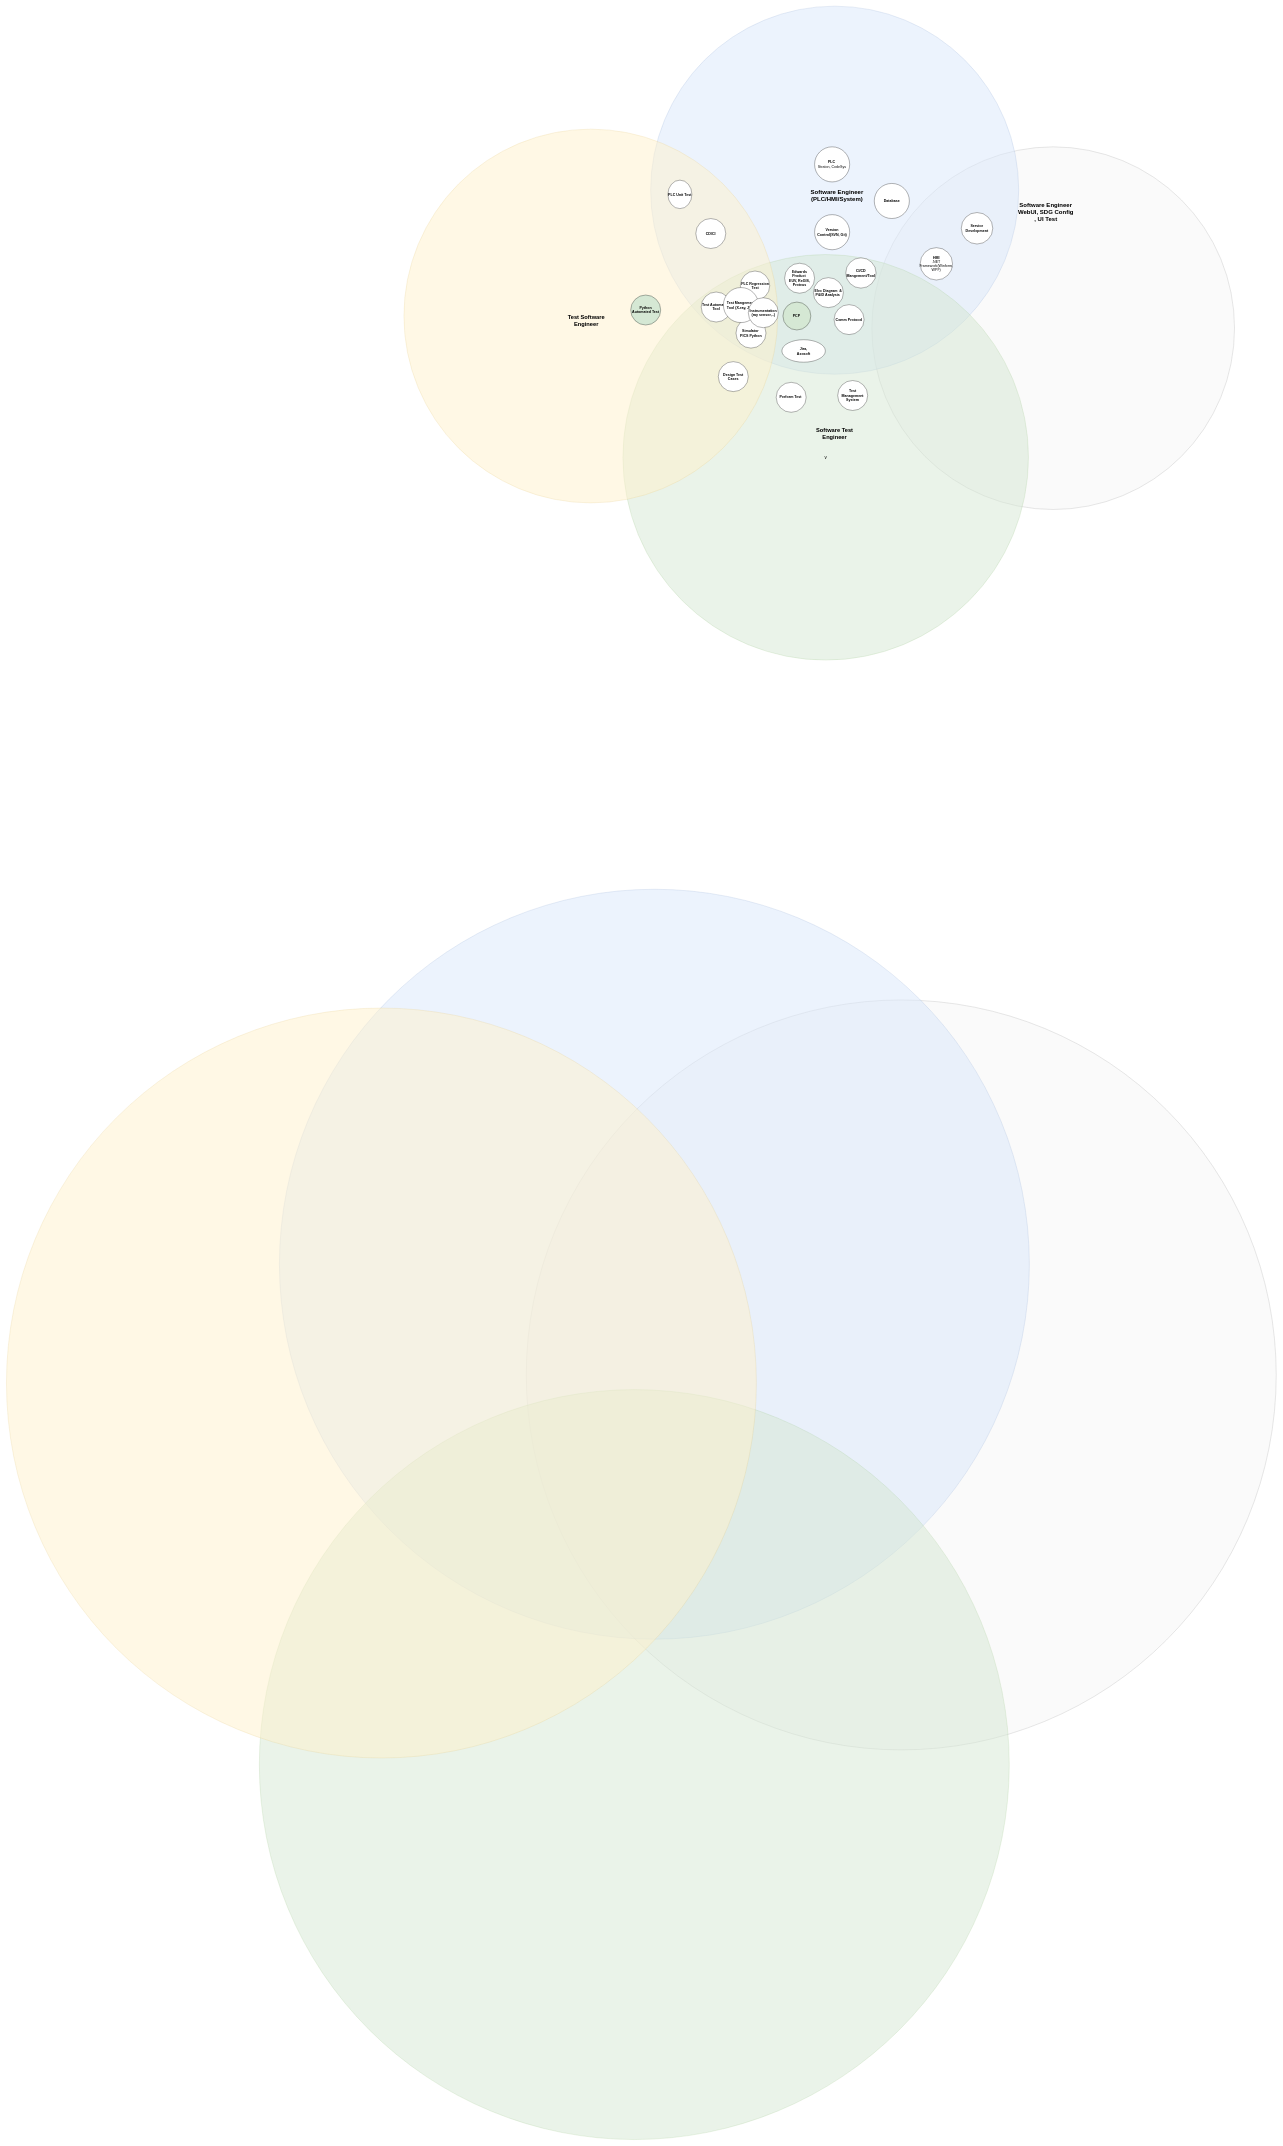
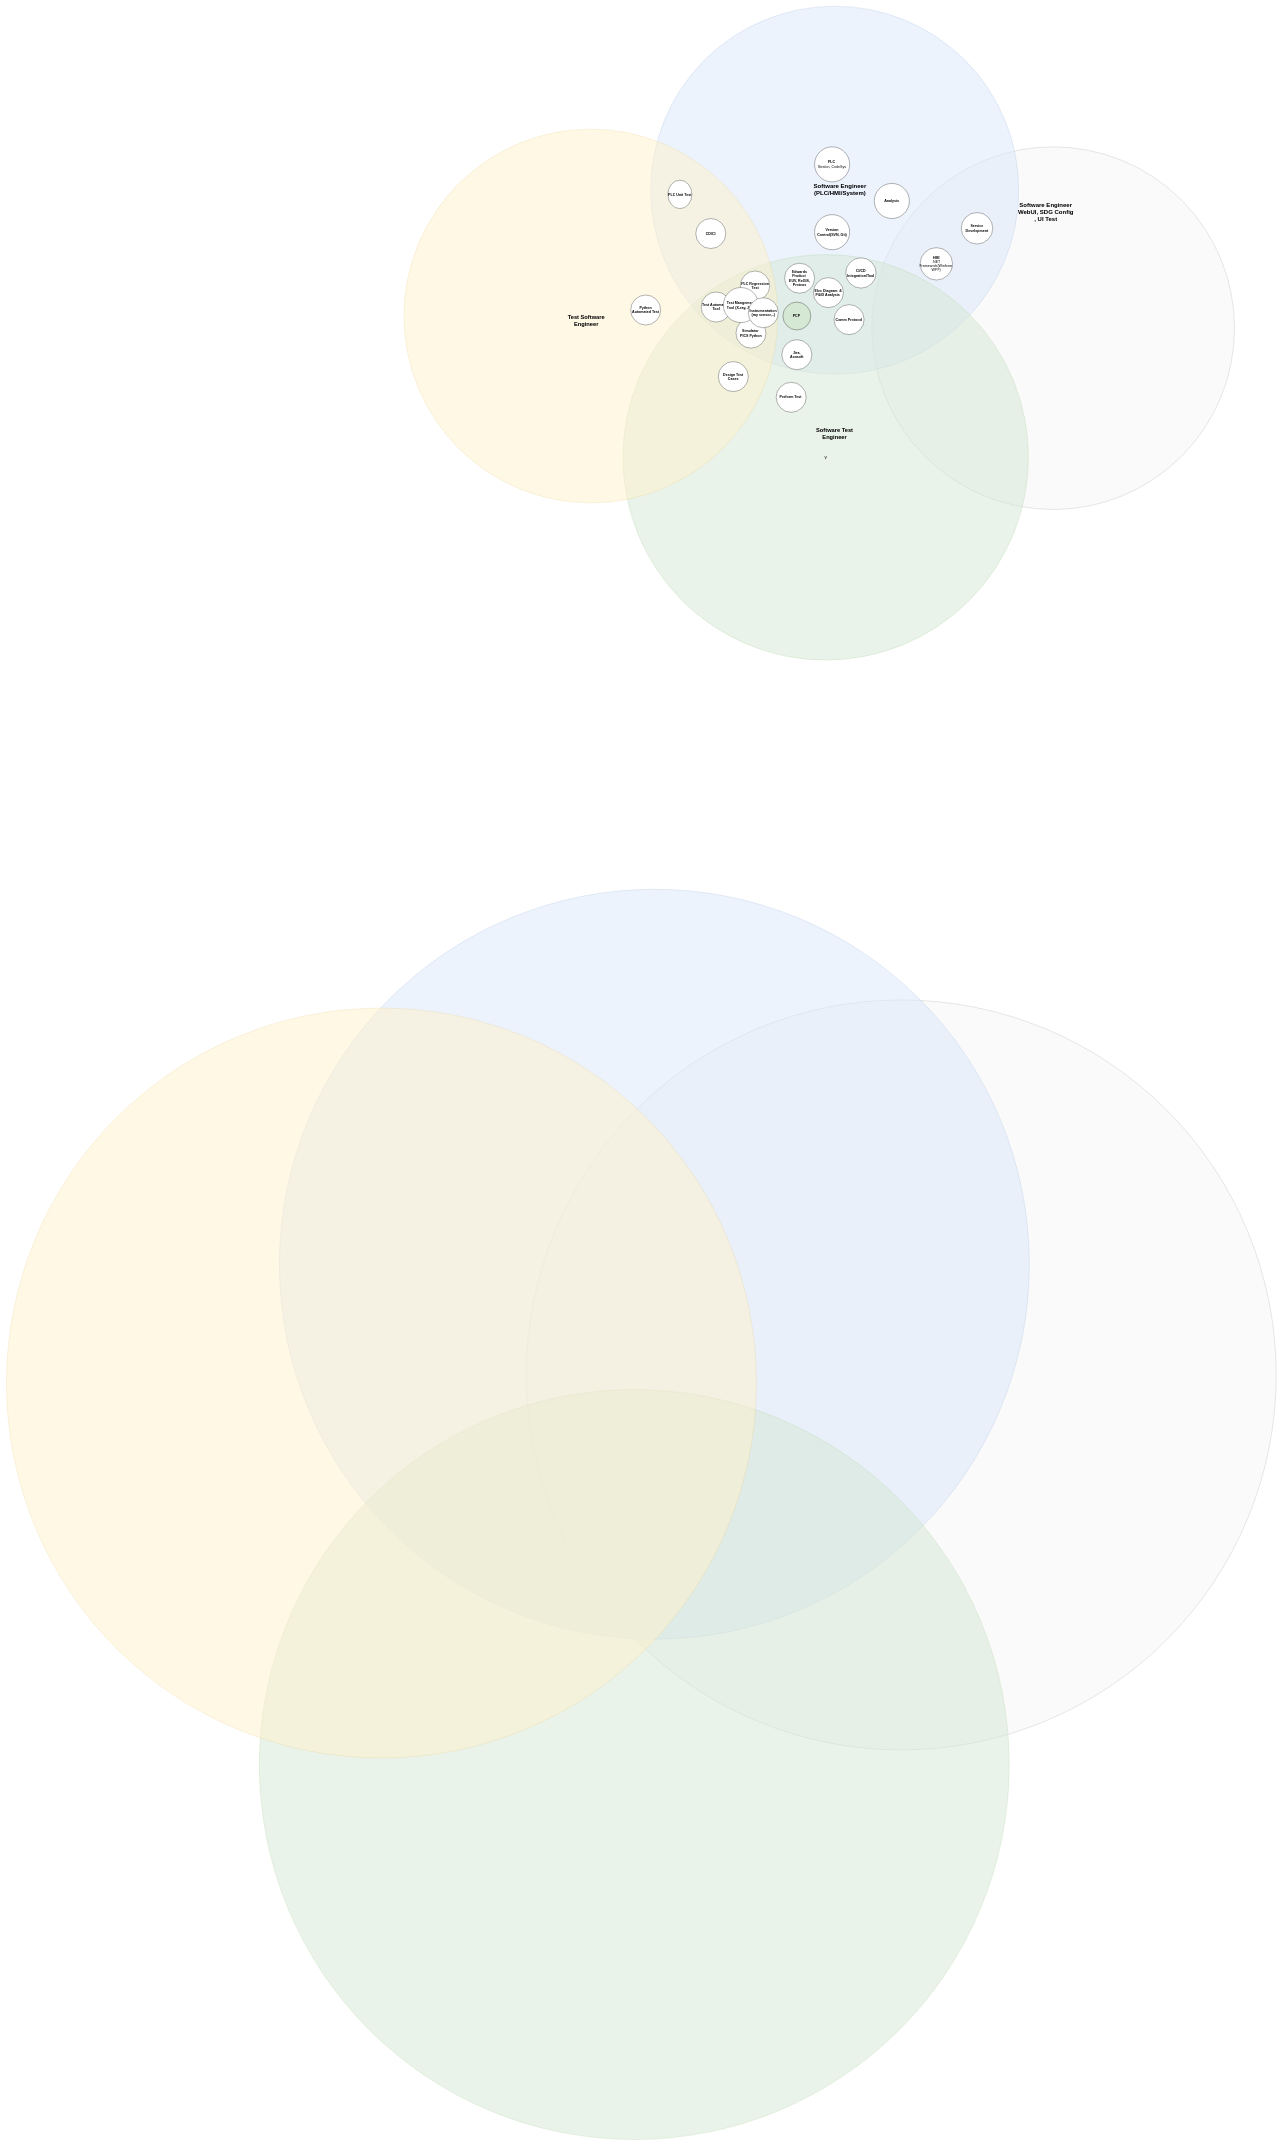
node "Software Engineer (PLC/HMI/System)": moved (837, 195) -> (840, 189)
node "Database": label "Database" -> "Analysis"
node "CI/CD Mangement/Tool": label "CI/CD Mangement/Tool" -> "CI/CD Integration/Tool"
node "Python Automated Test": fillcolor #d5e8d4 -> #ffffff
node "Jira, Axosoft": size 44x23 -> 30x30
node "Test Management System": removed
